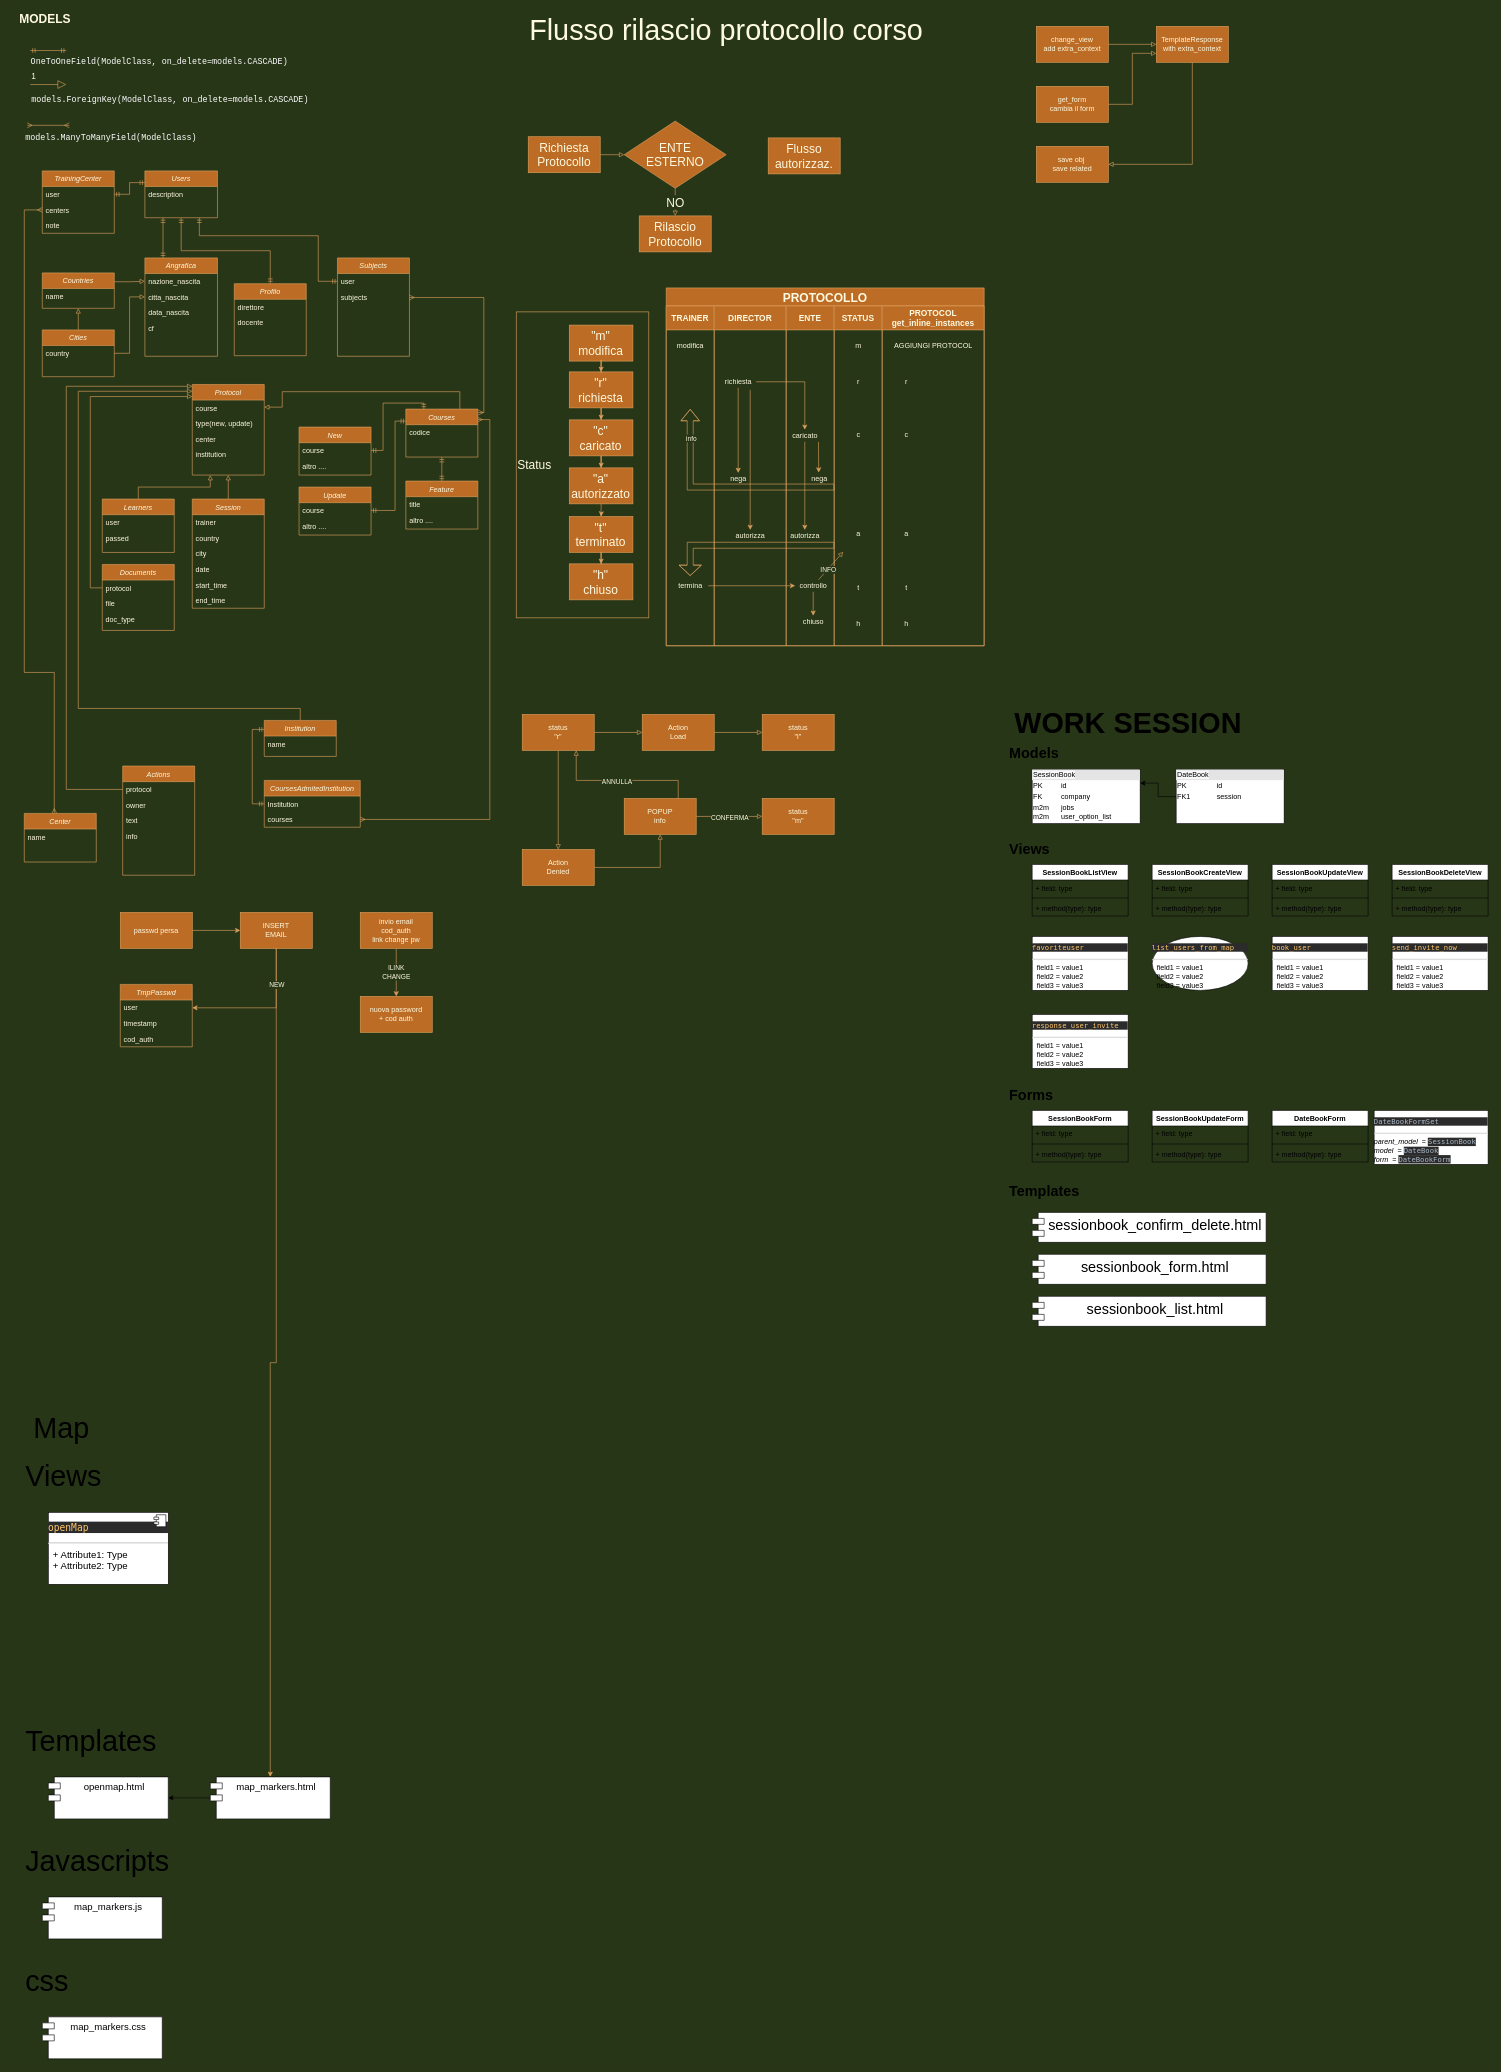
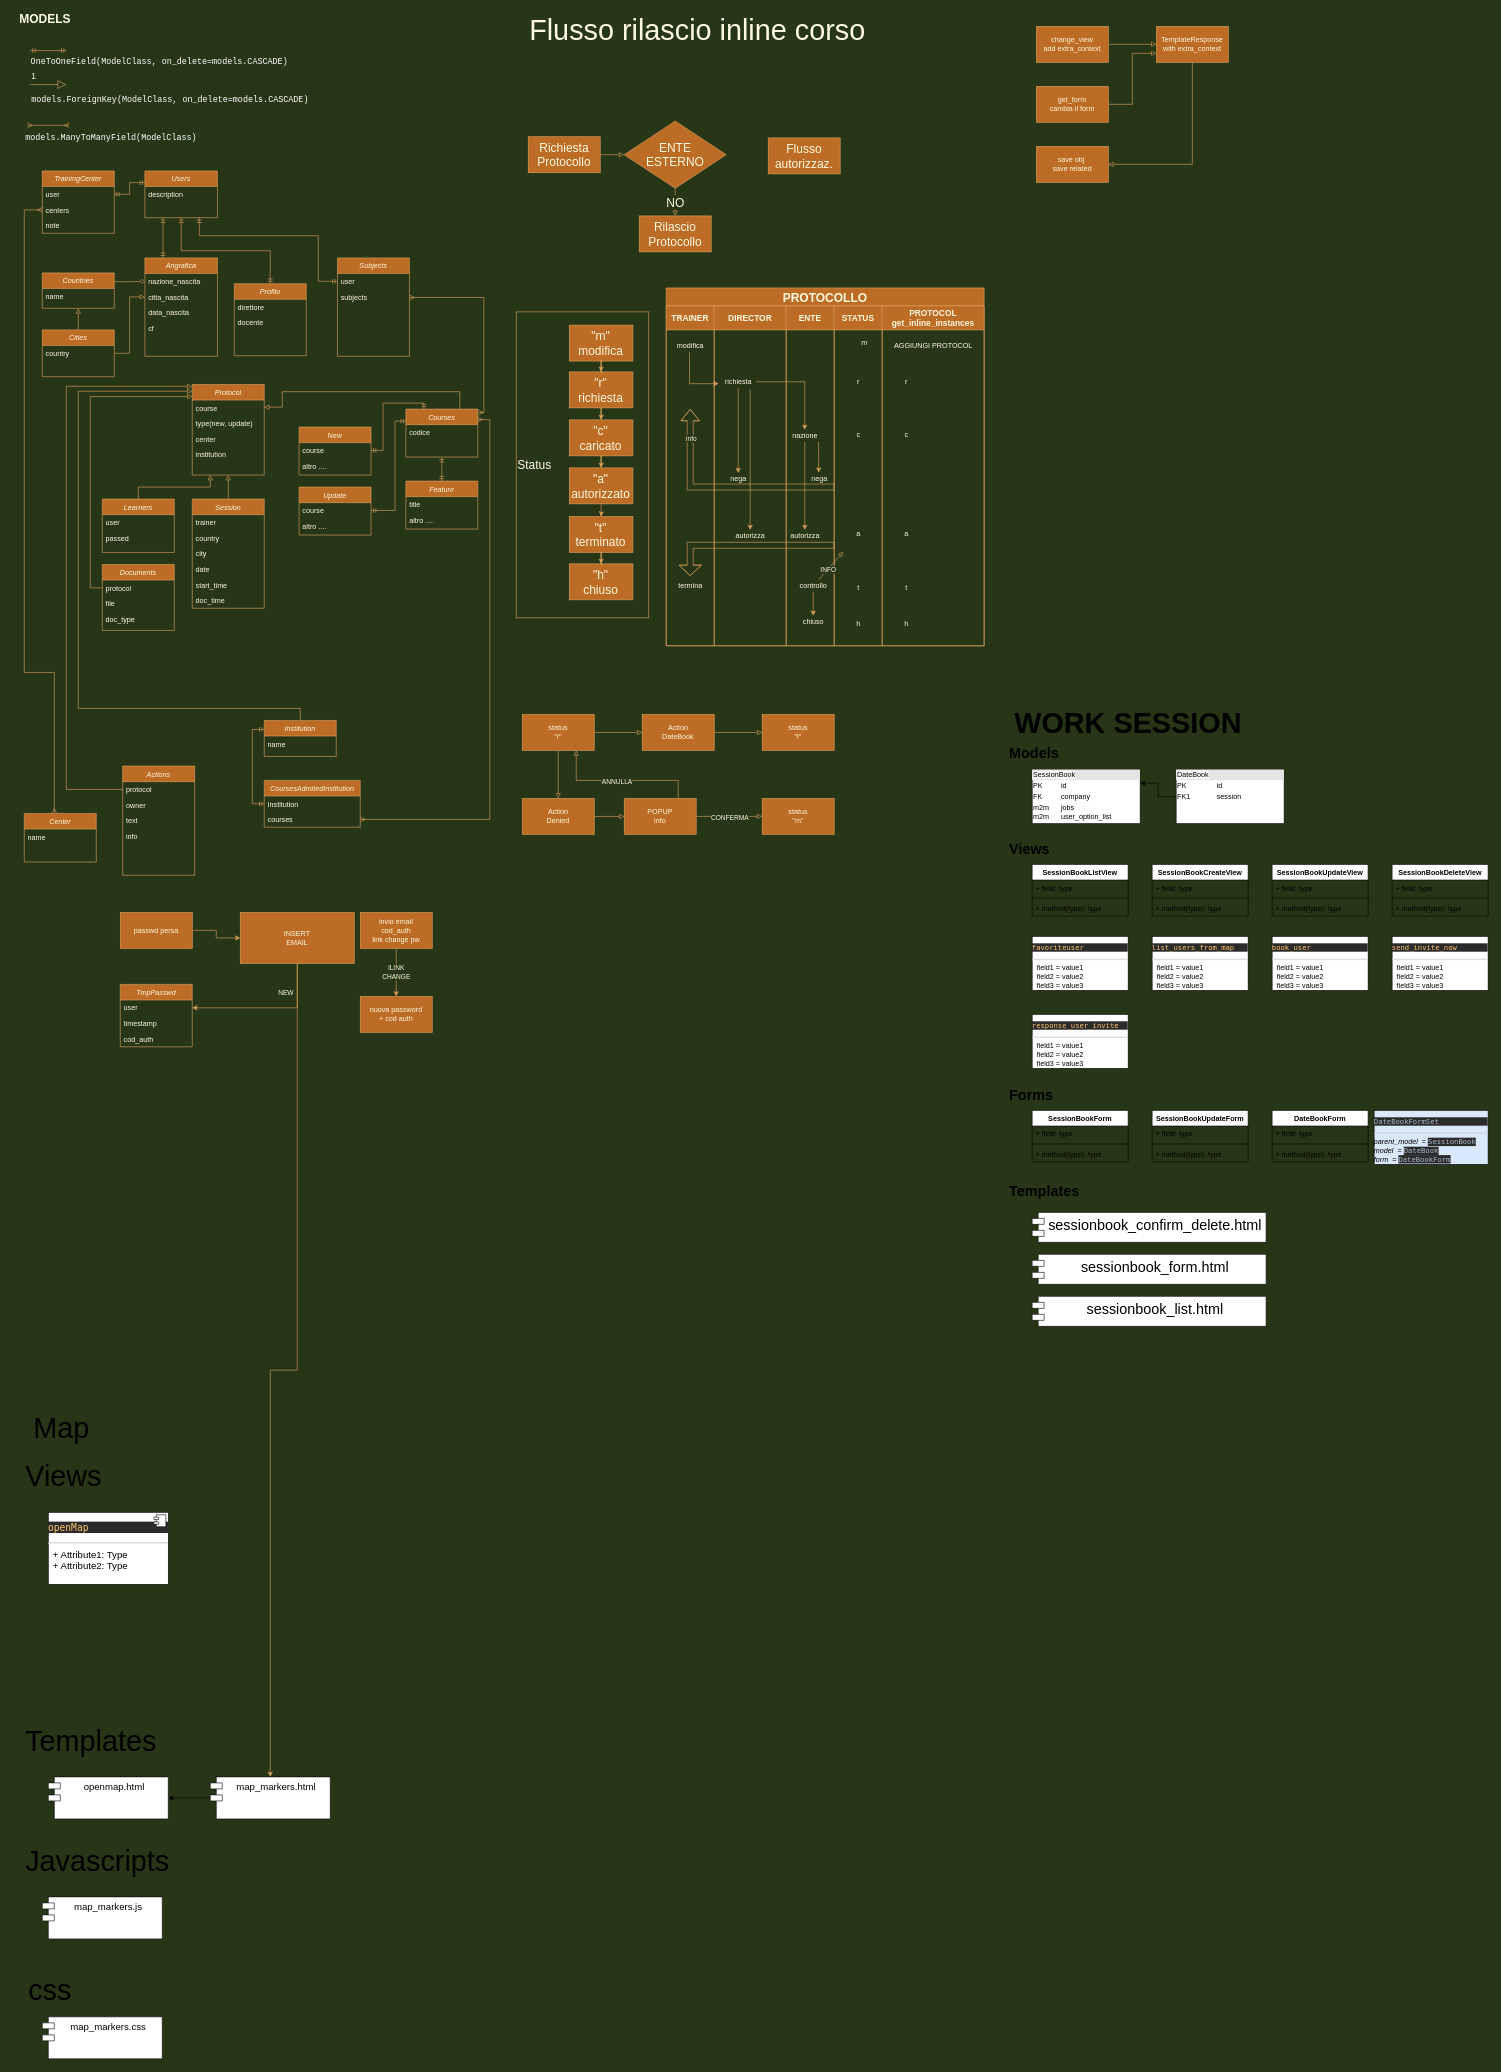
node "Flusso rilascio protocollo corso": label "Flusso rilascio protocollo corso" -> "Flusso rilascio inline corso"
edge "Countries" -> "nazione_nascita": arrowhead block -> diamond
node "m": moved (858, 346) -> (864, 343)
edge "modifica" -> "richiesta": added
node "caricato": label "caricato" -> "nazione"
edge "termina" -> "controllo": removed
node "end_time": label "end_time" -> "doc_time"
node "Action Load": label "Action Load" -> "Action DateBook"
node "Action Denied": moved (558, 867) -> (558, 816)
node "INSERT EMAIL": size 72x36 -> 114x51
node "list_users_from_mapfield1 = value1 field2 = value2 field3 = value3": shape ellipse -> rectangle
node "DateBookFormSetparent_model = SessionBook model = DateBook form = DateBookForm": fillcolor #ffffff -> #dae8fc
node "css": moved (96, 1981) -> (99, 1990)
